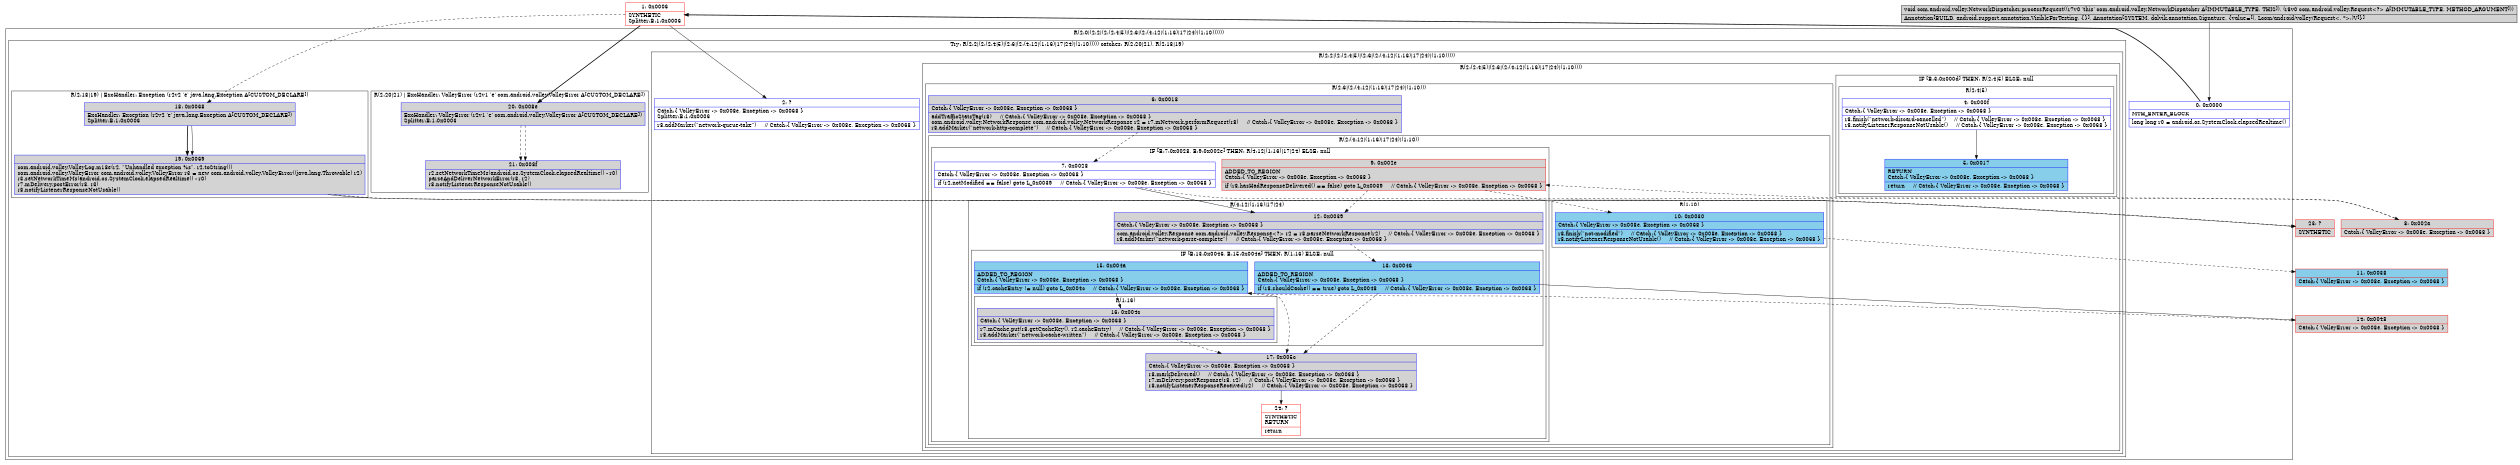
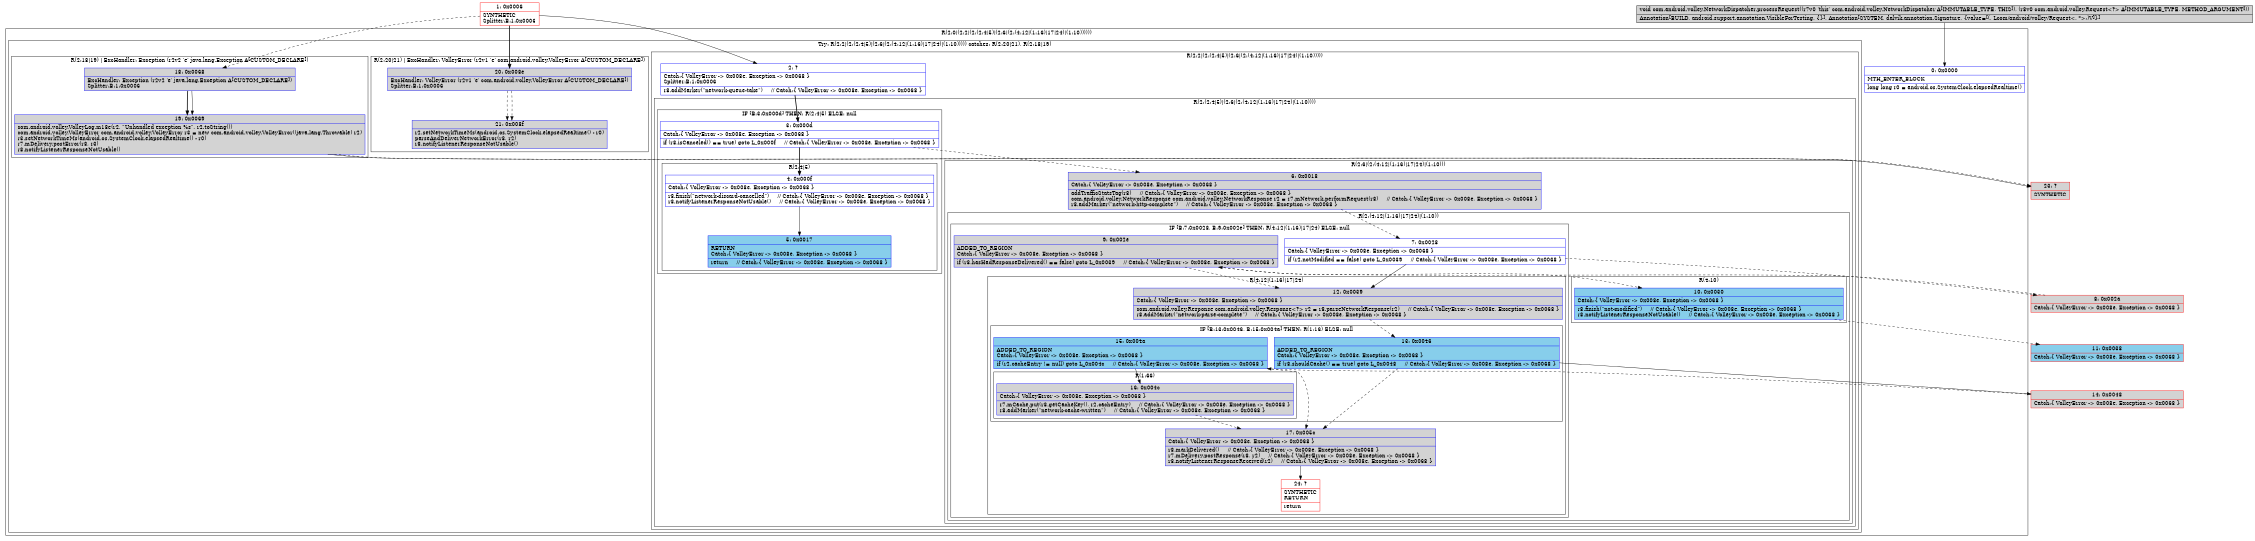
edge "0: 0x0000" -> "1: 0x0006": removed
node "3: 0x000d": added
node "9: 0x002e": color red -> blue
cluster "R(1:10)": label "R(1:10)" -> "R(4:10)"
cluster "R(1:16)": label "R(1:16)" -> "R(1:66)"
